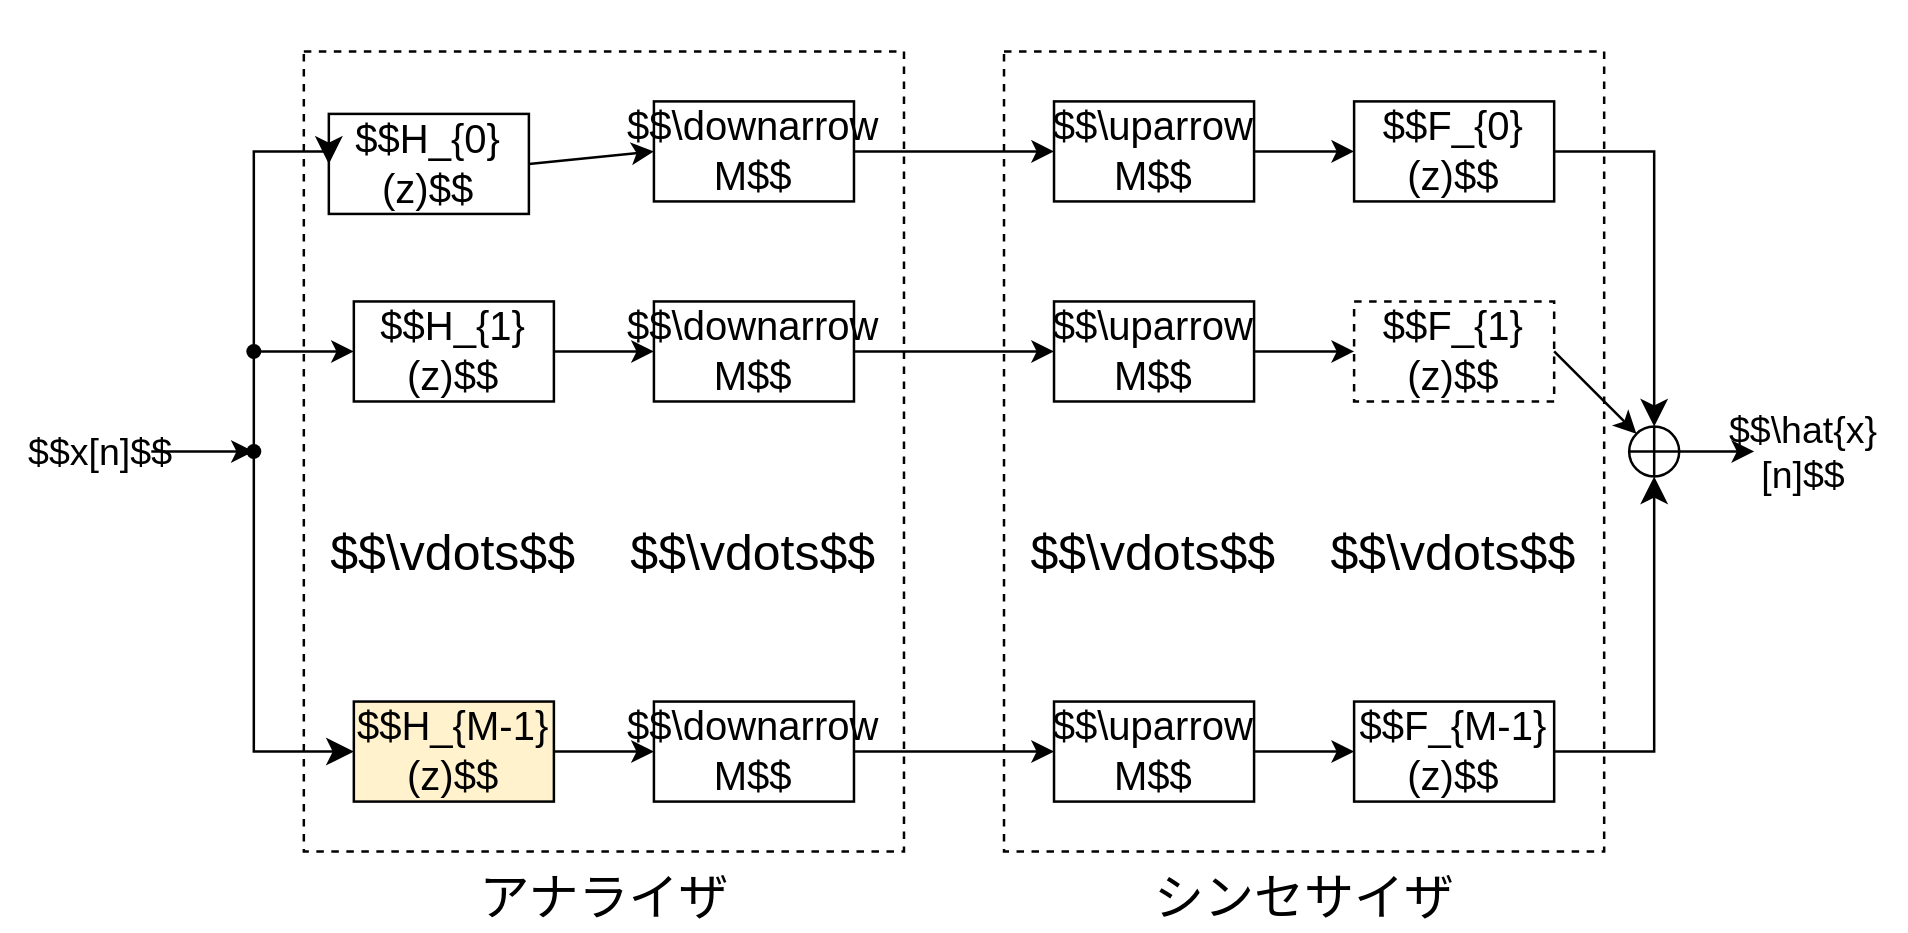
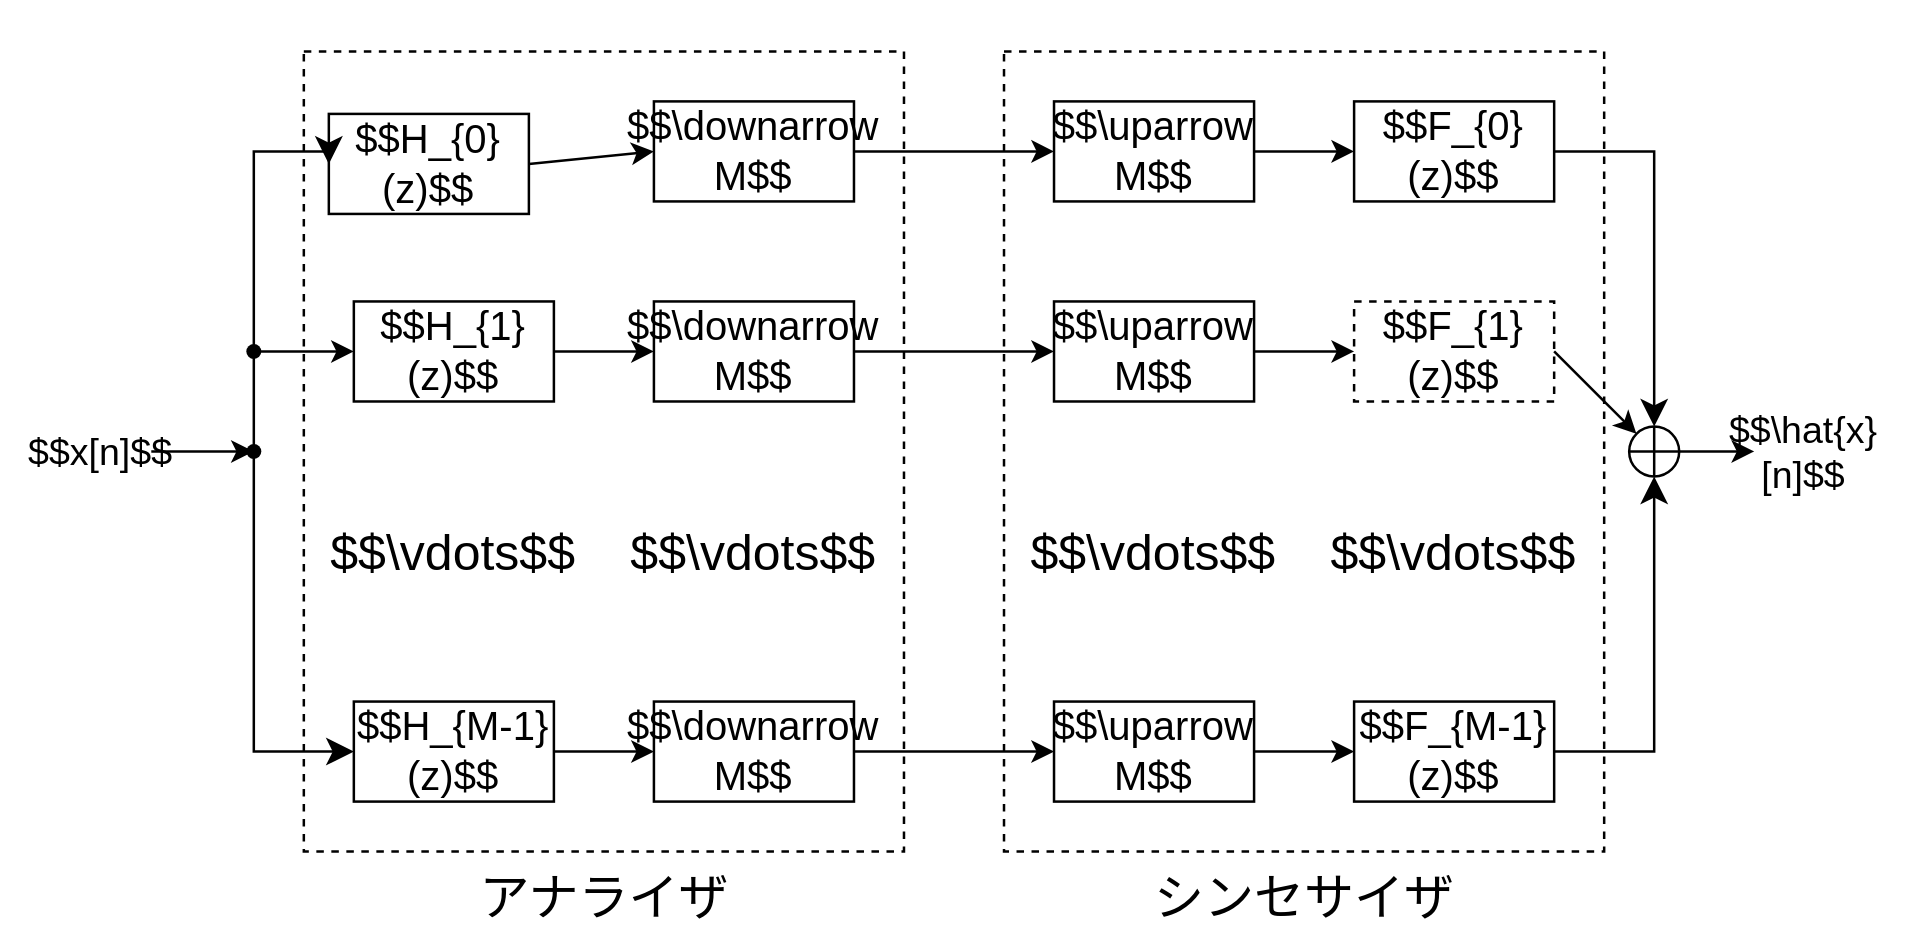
node "$$H_{M-1}(z)$$": fillcolor #fff2cc -> #ffffff
